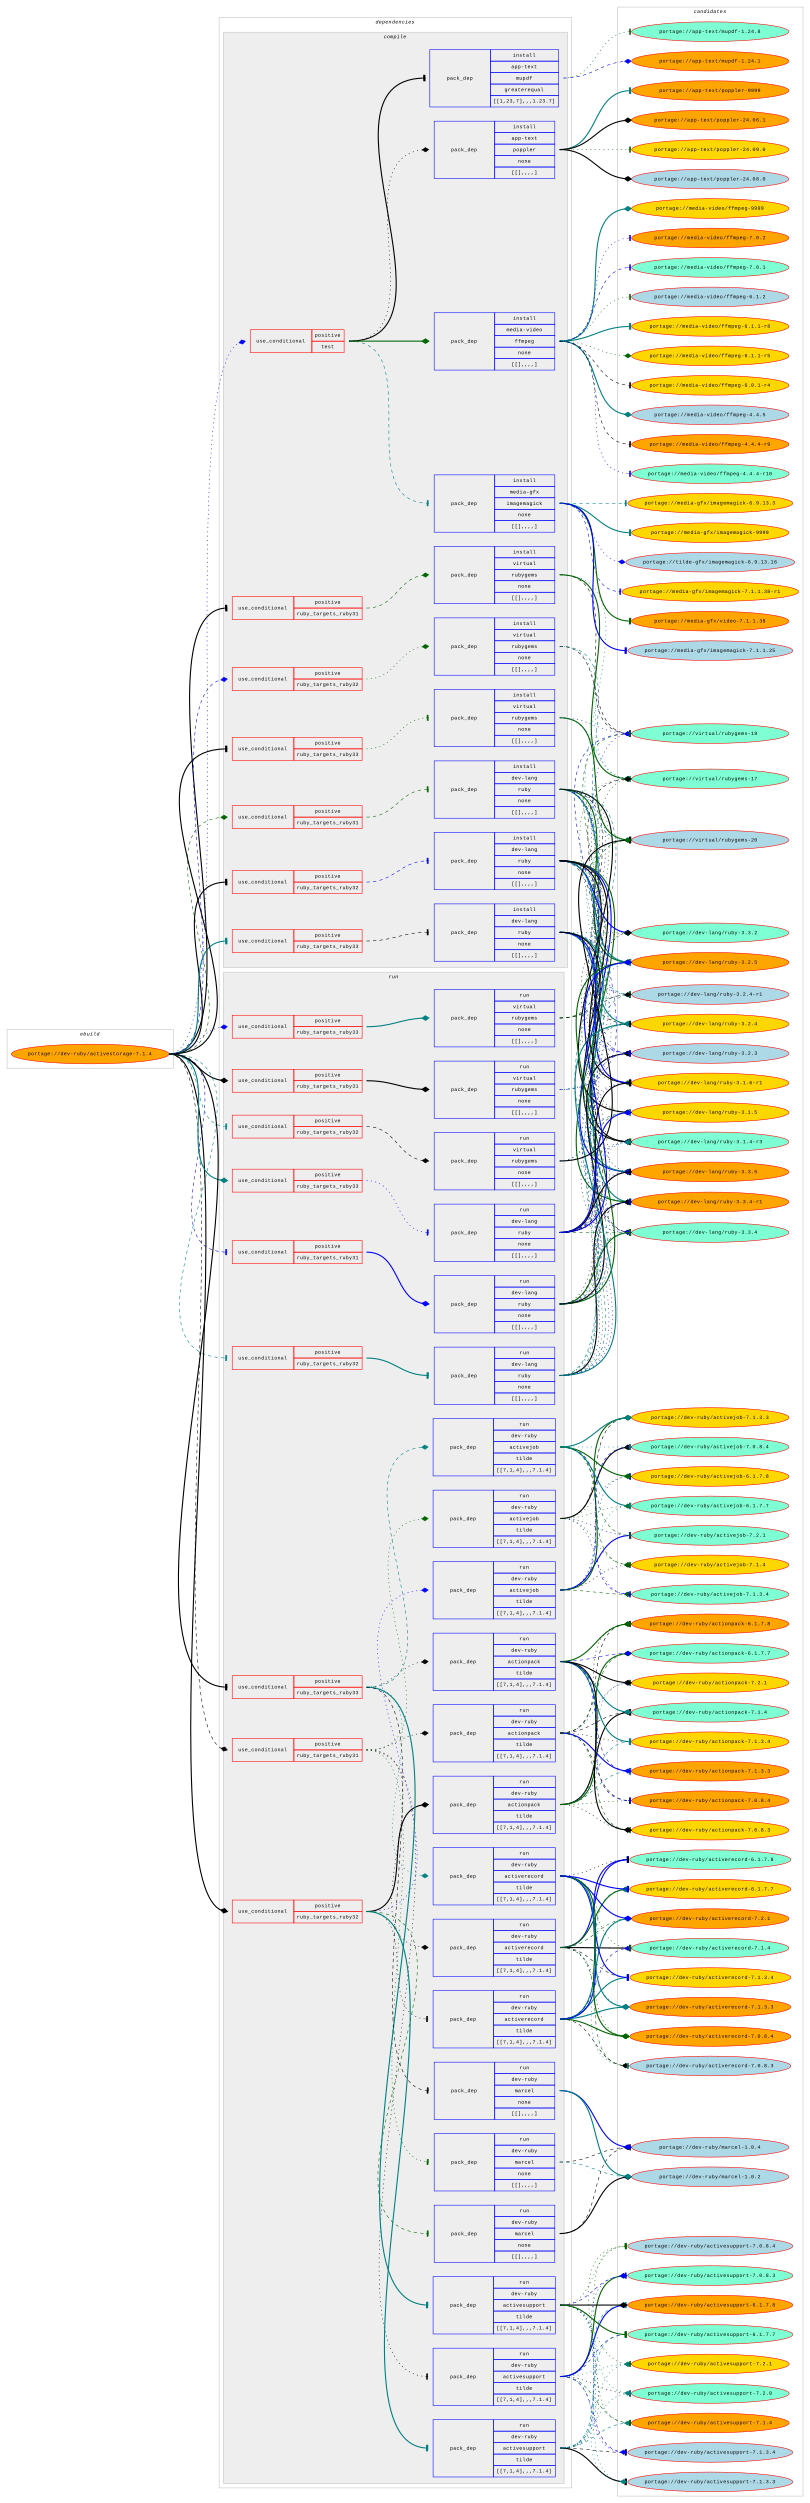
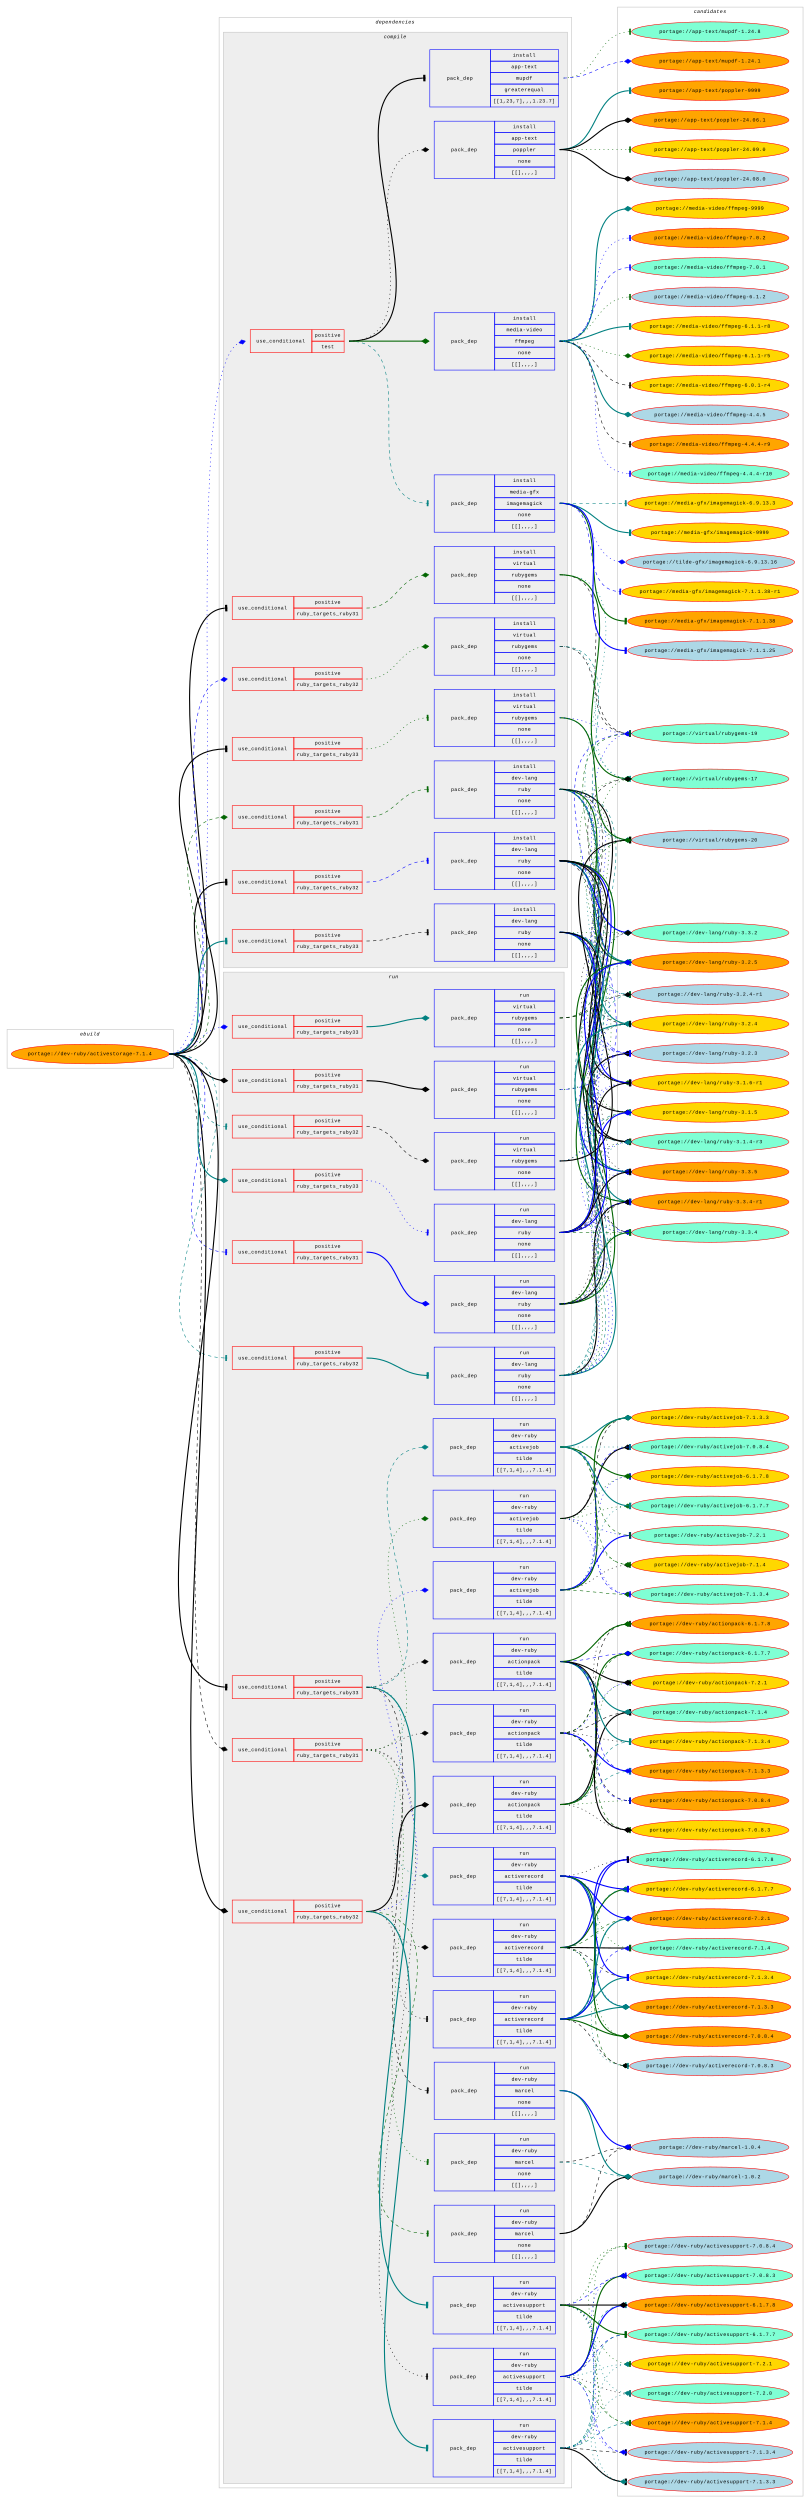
node "portage://media-gfx/video-7.1.1.38": label "portage://media-gfx/video-7.1.1.38" -> "portage://media-gfx/imagemagick-7.1.1.38"
